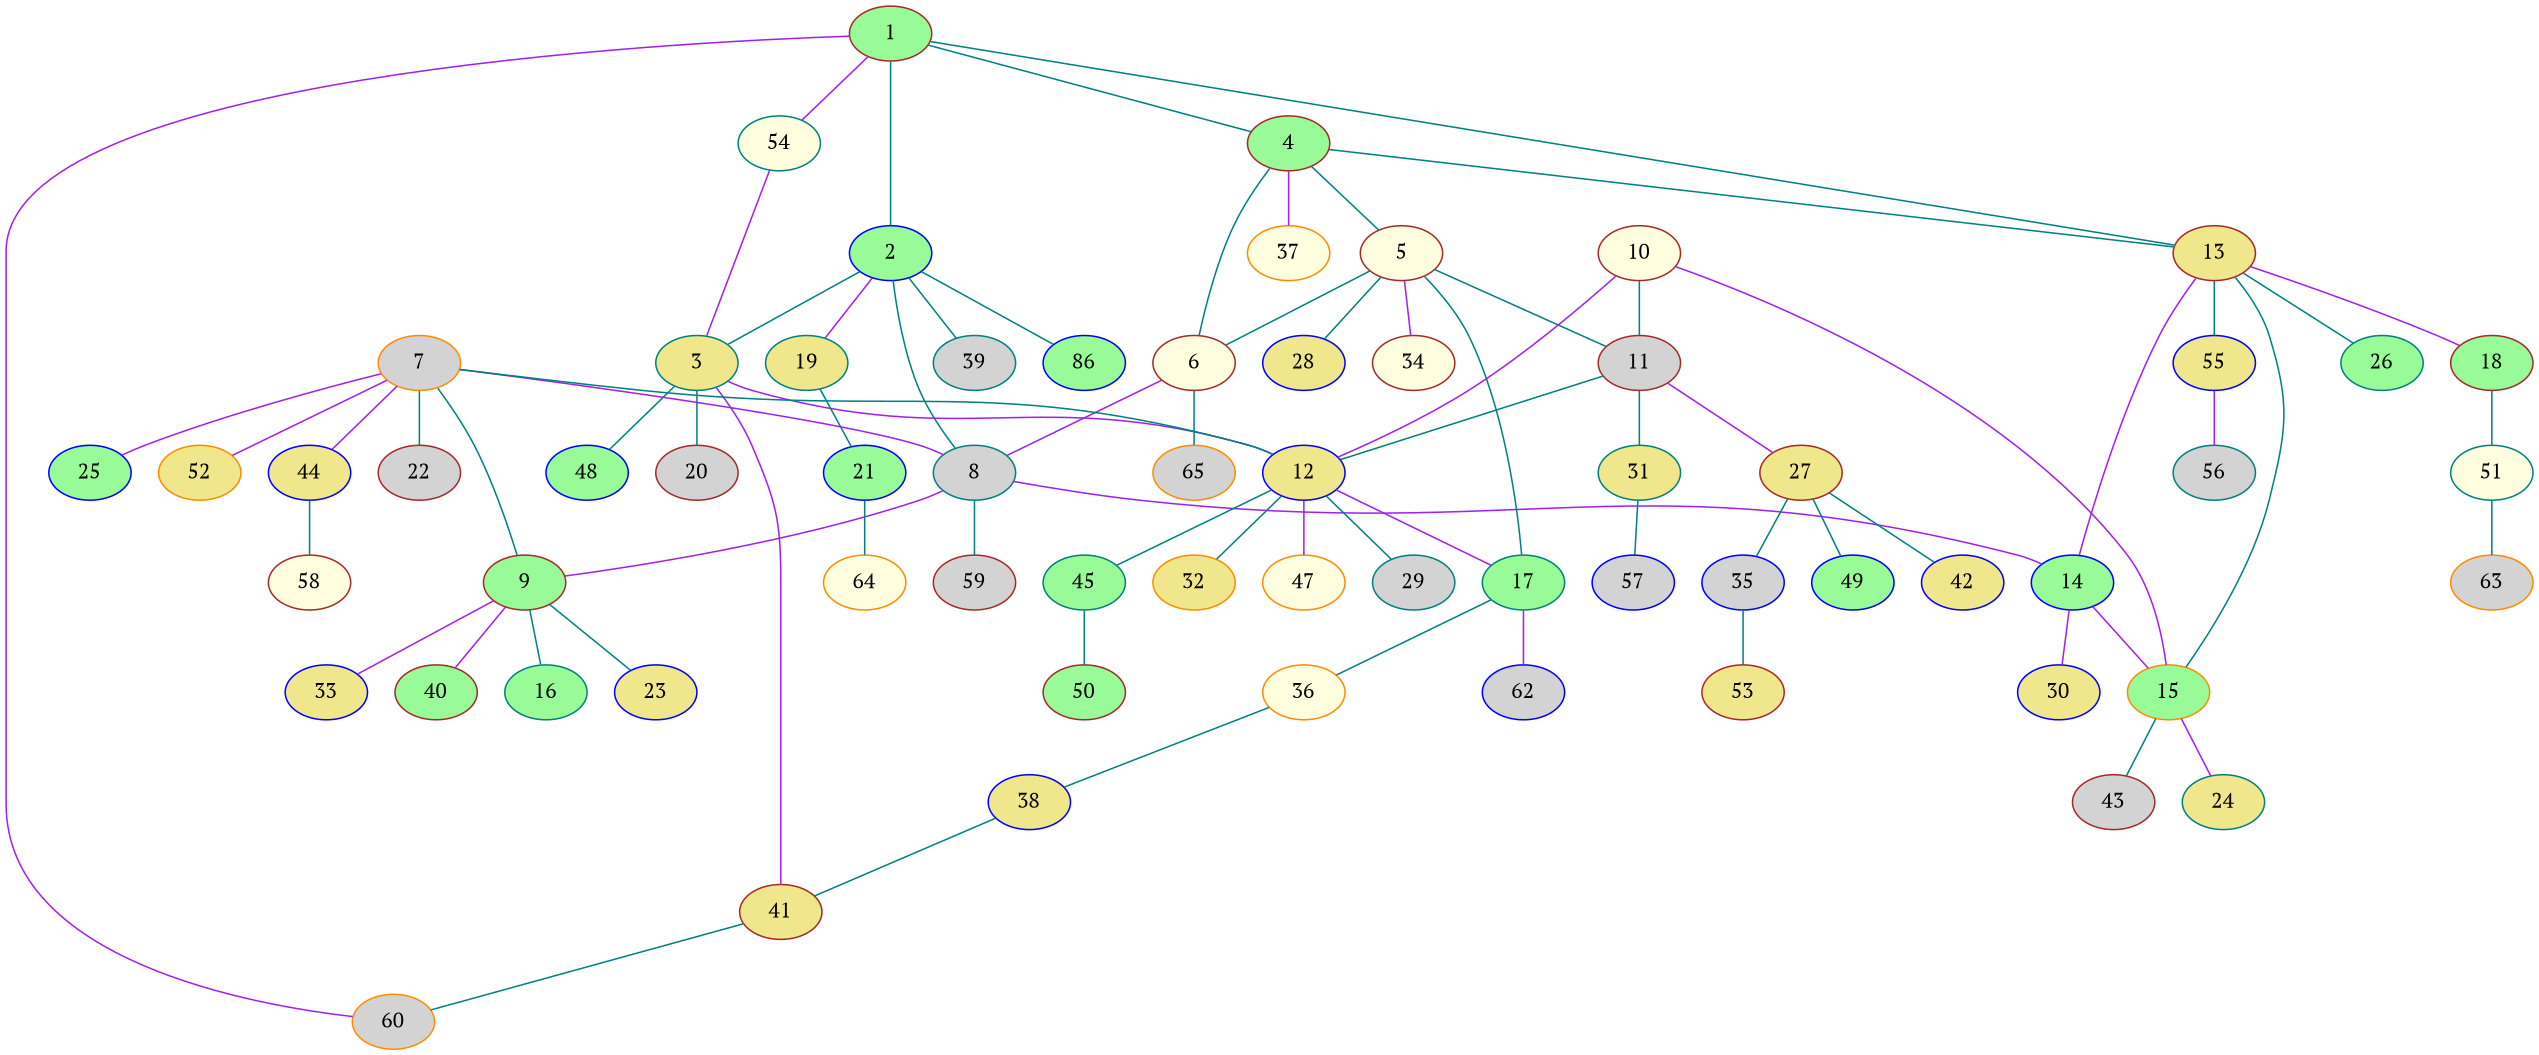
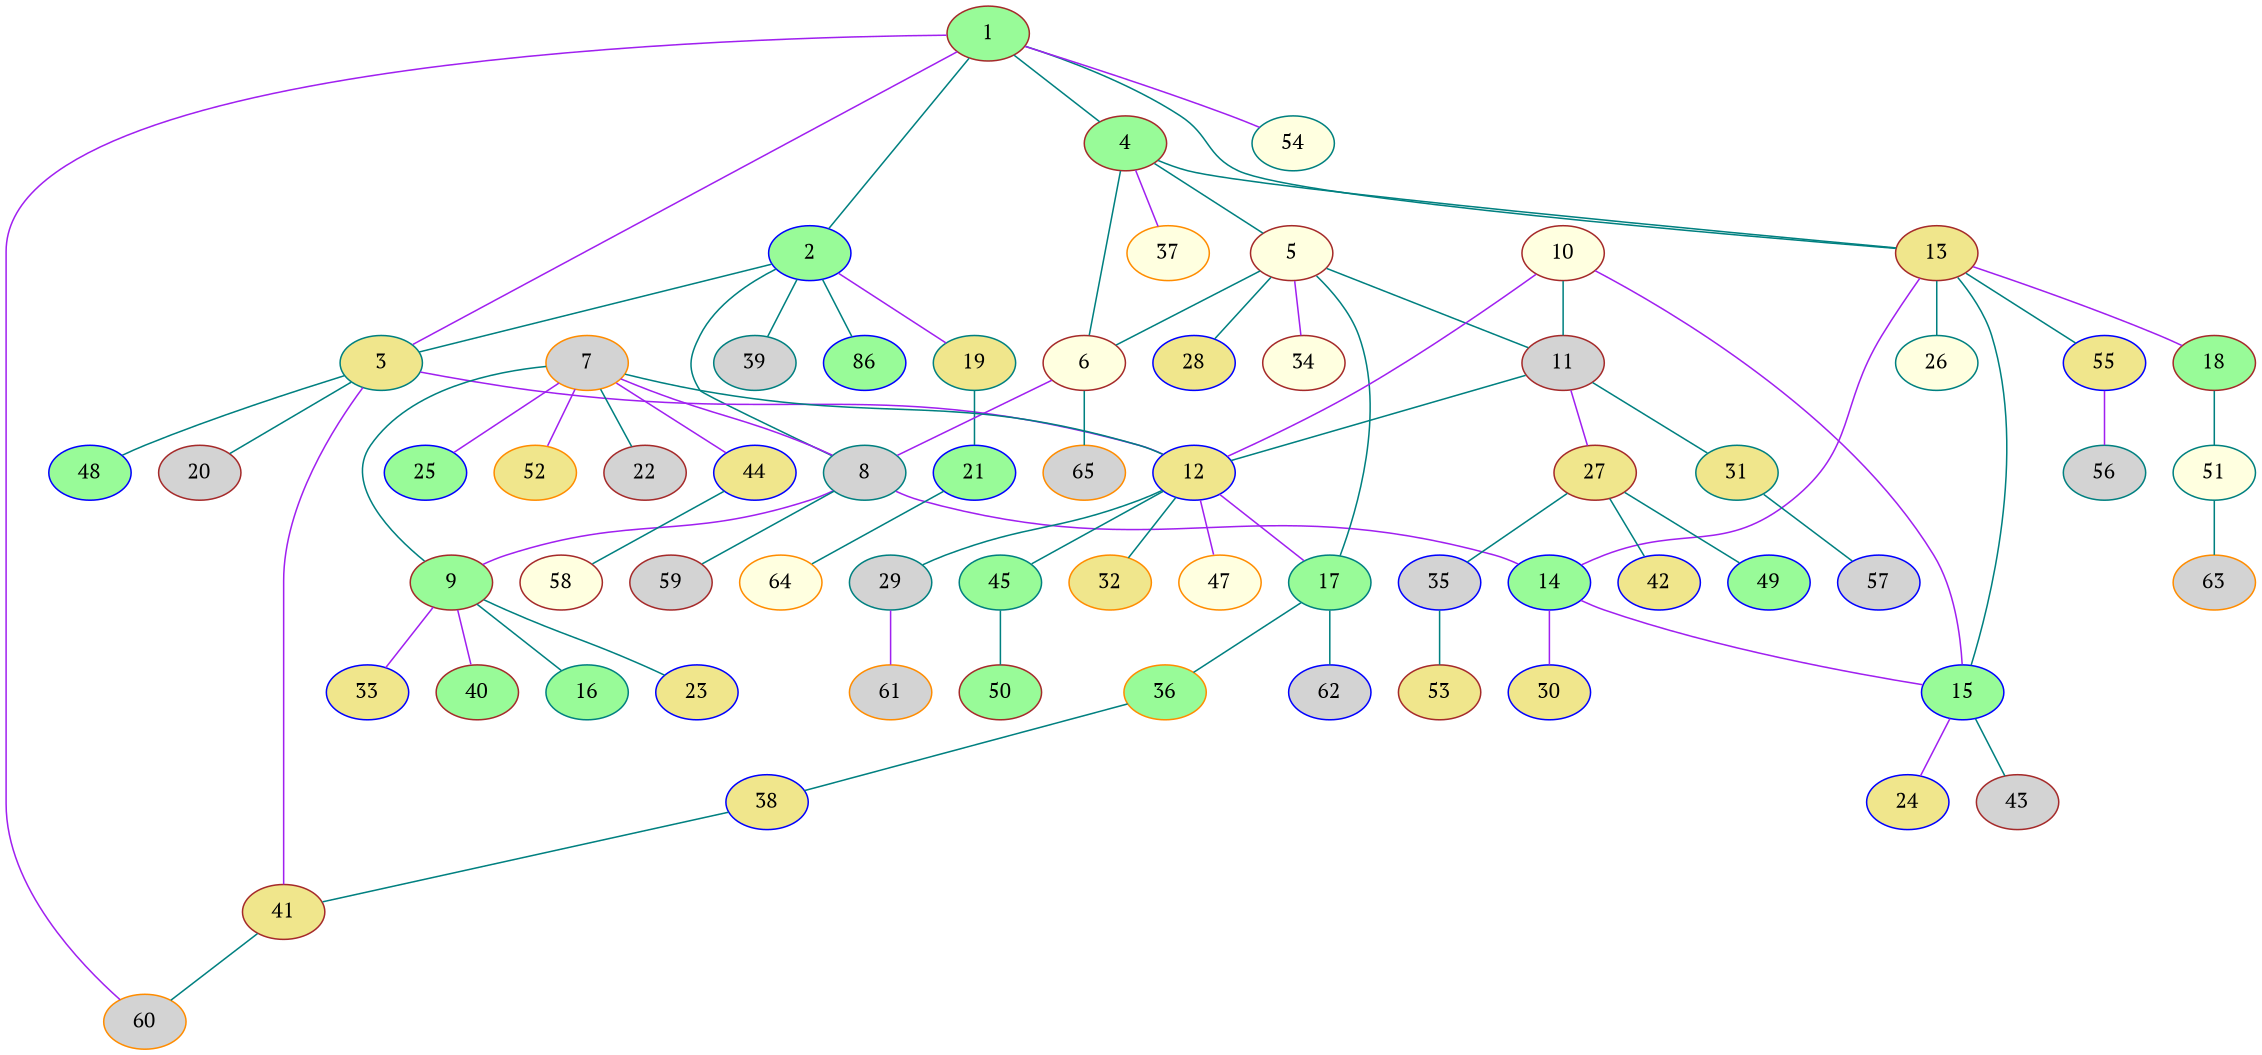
edge "54" -- "3": now "1" -- "3"
node "26": fillcolor palegreen -> lightyellow
edge "17" -- "62": color purple -> teal
node "61": added
node "36": fillcolor lightyellow -> palegreen
node "15": color darkorange -> blue
node "24": color teal -> blue
